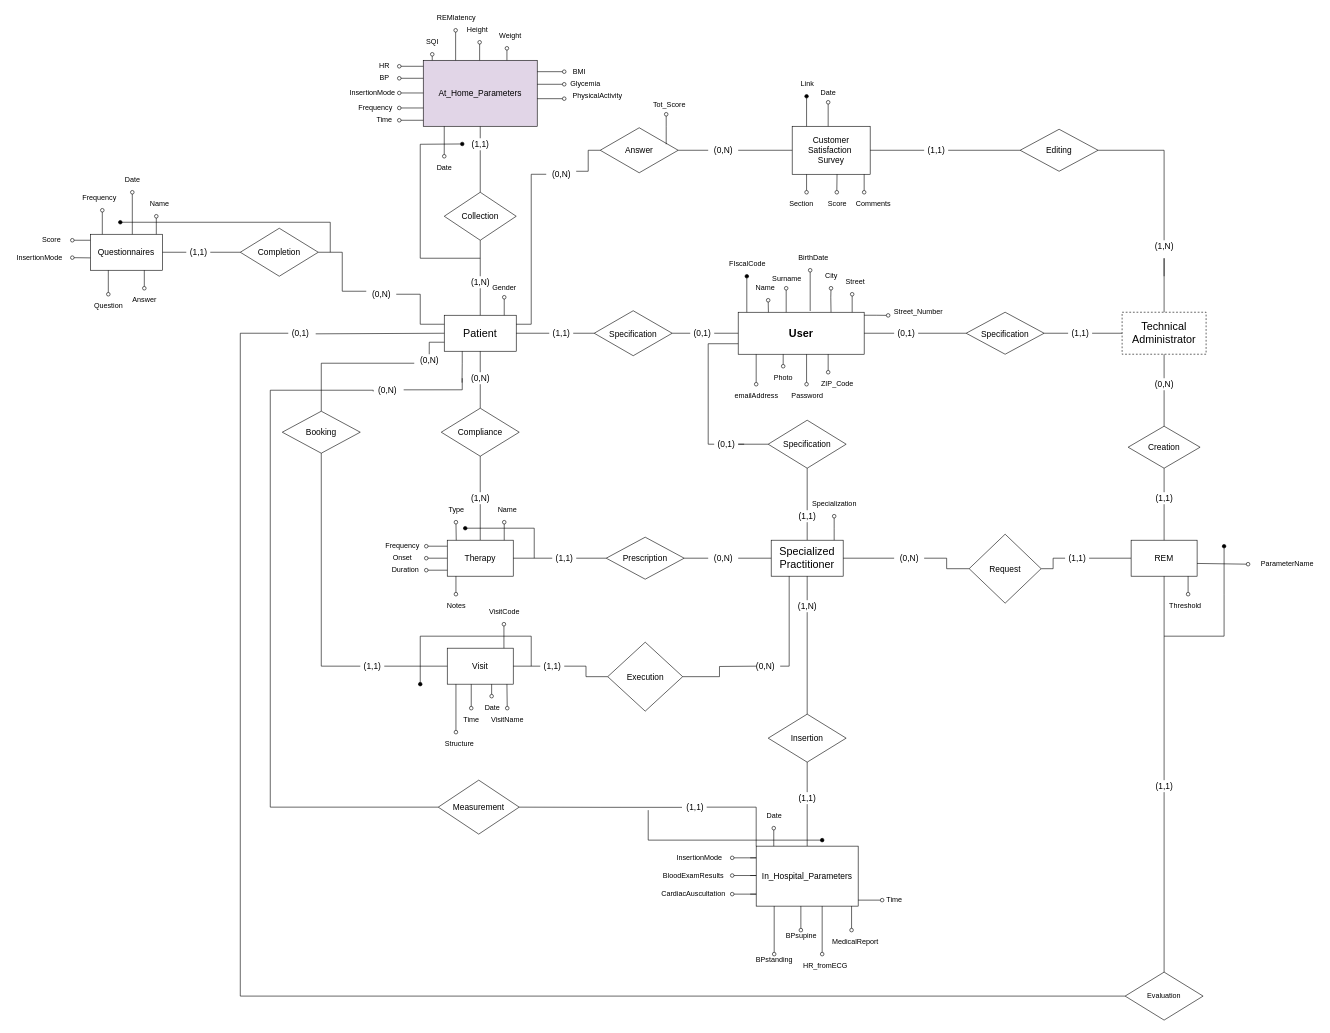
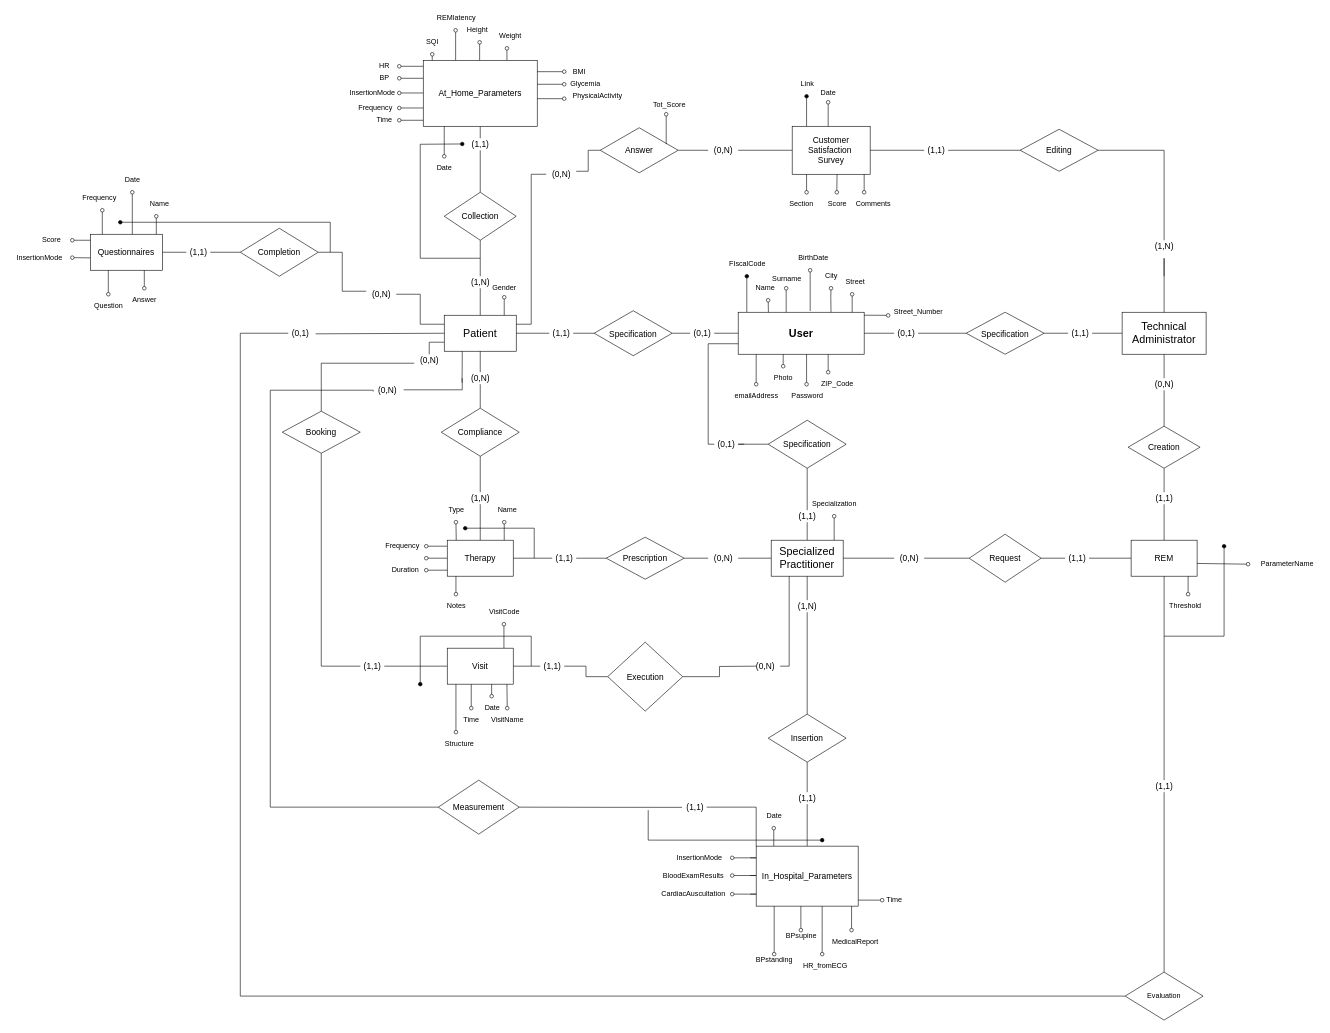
node "At_Home_Parameters": fillcolor #e1d5e7 -> #ffffff
node "Technical Administrator": style dashed -> solid
node "Onset": removed
node "Request": size 72x69 -> 72x48
